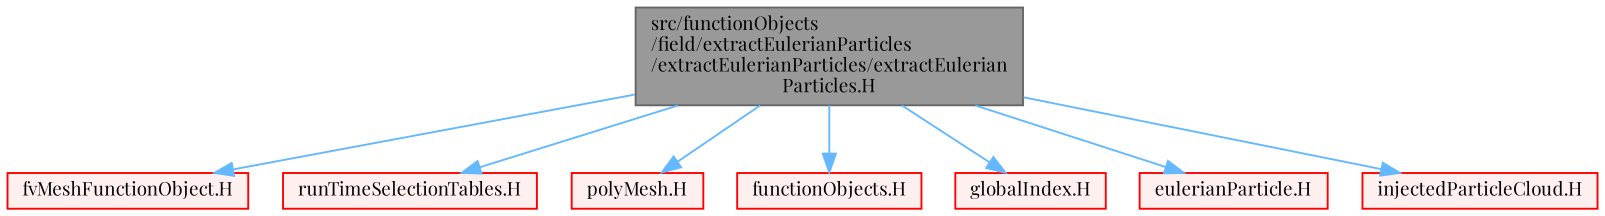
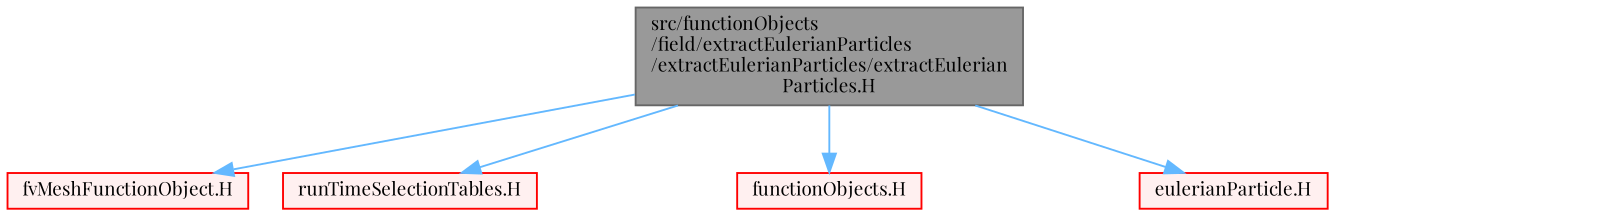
node "polyMesh.H": removed
node "globalIndex.H": removed
node "injectedParticleCloud.H": removed
